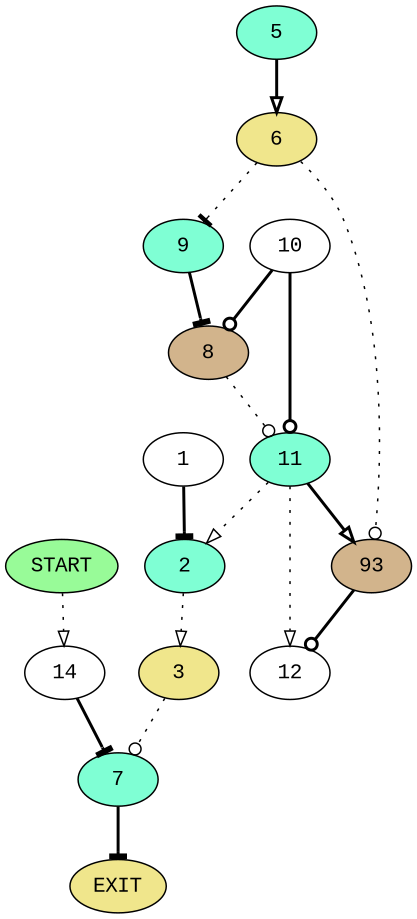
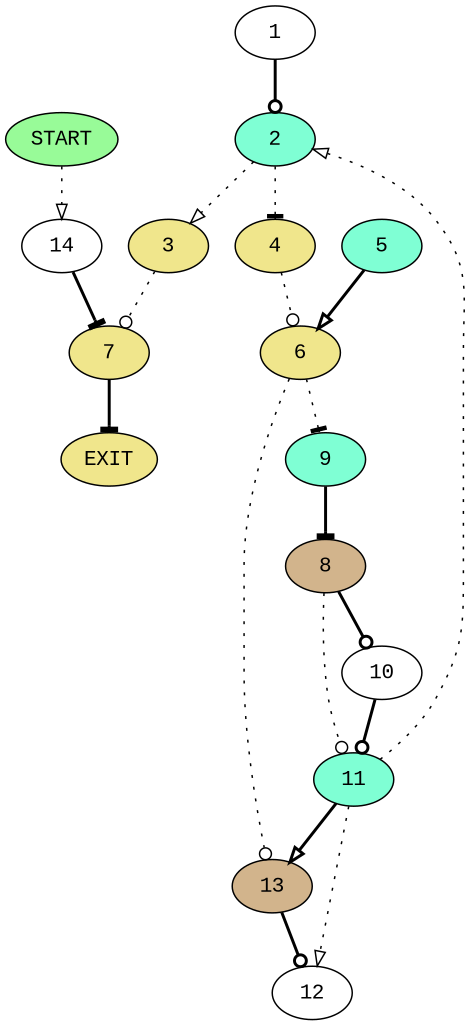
node "4": added
edge "10" -> "8": reversed
edge "1" -> "2": arrowhead tee -> odot
node "93": label "93" -> "13"
node "7": fillcolor aquamarine -> khaki
